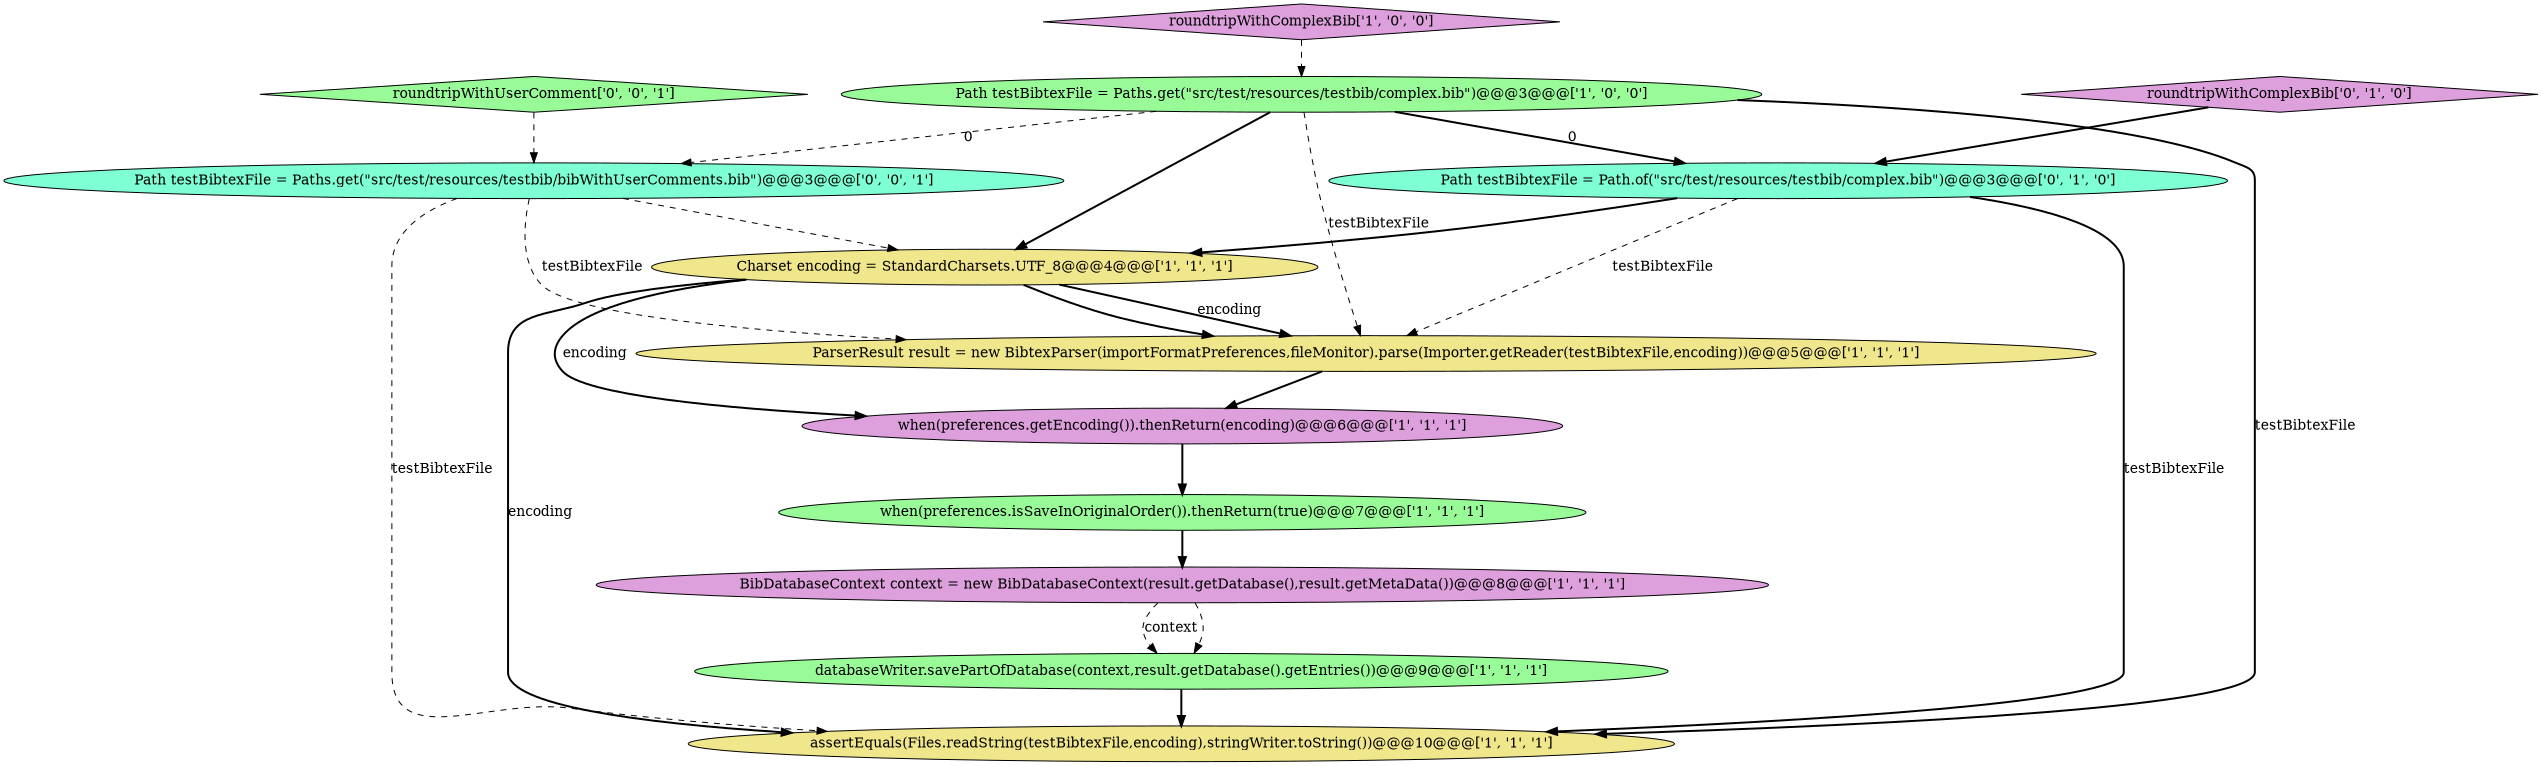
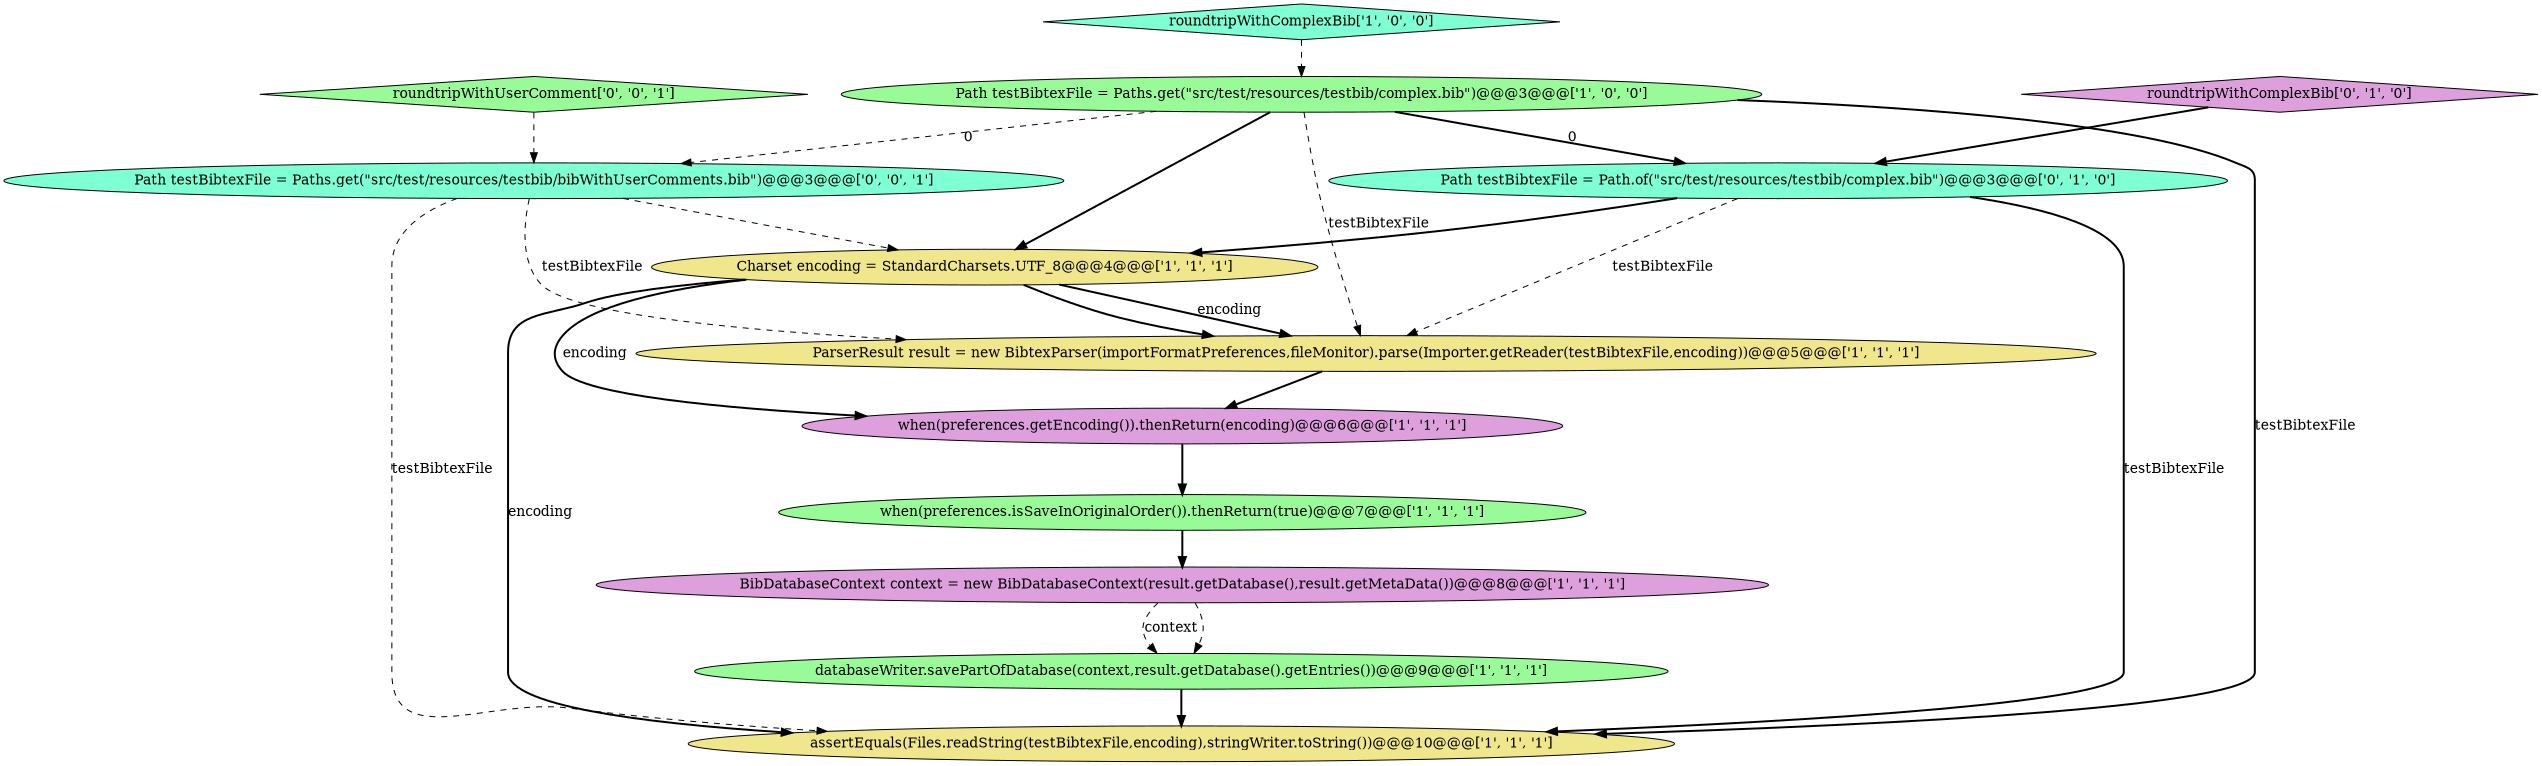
node "roundtripWithComplexBib['1', '0', '0']": fillcolor plum -> aquamarine
